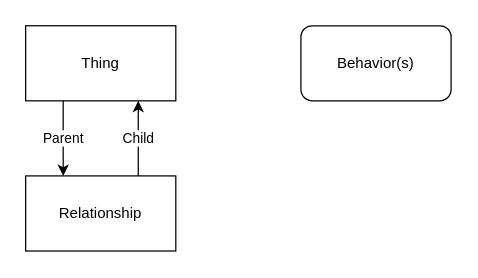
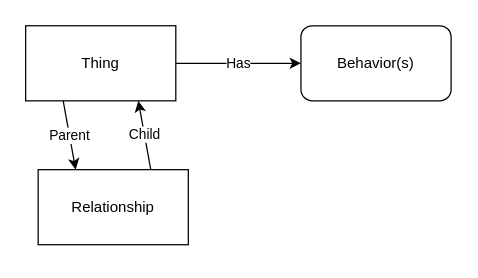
edge "Thing" -> "Behavior(s)": added, label "Has"
node "Relationship": moved (101, 213) -> (113, 207)
